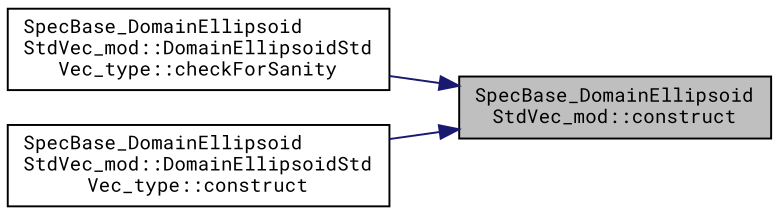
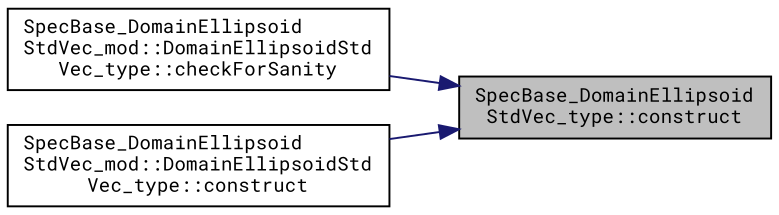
node "SpecBase_DomainEllipsoid StdVec_mod::construct": label "SpecBase_DomainEllipsoid StdVec_mod::construct" -> "SpecBase_DomainEllipsoid StdVec_type::construct"
